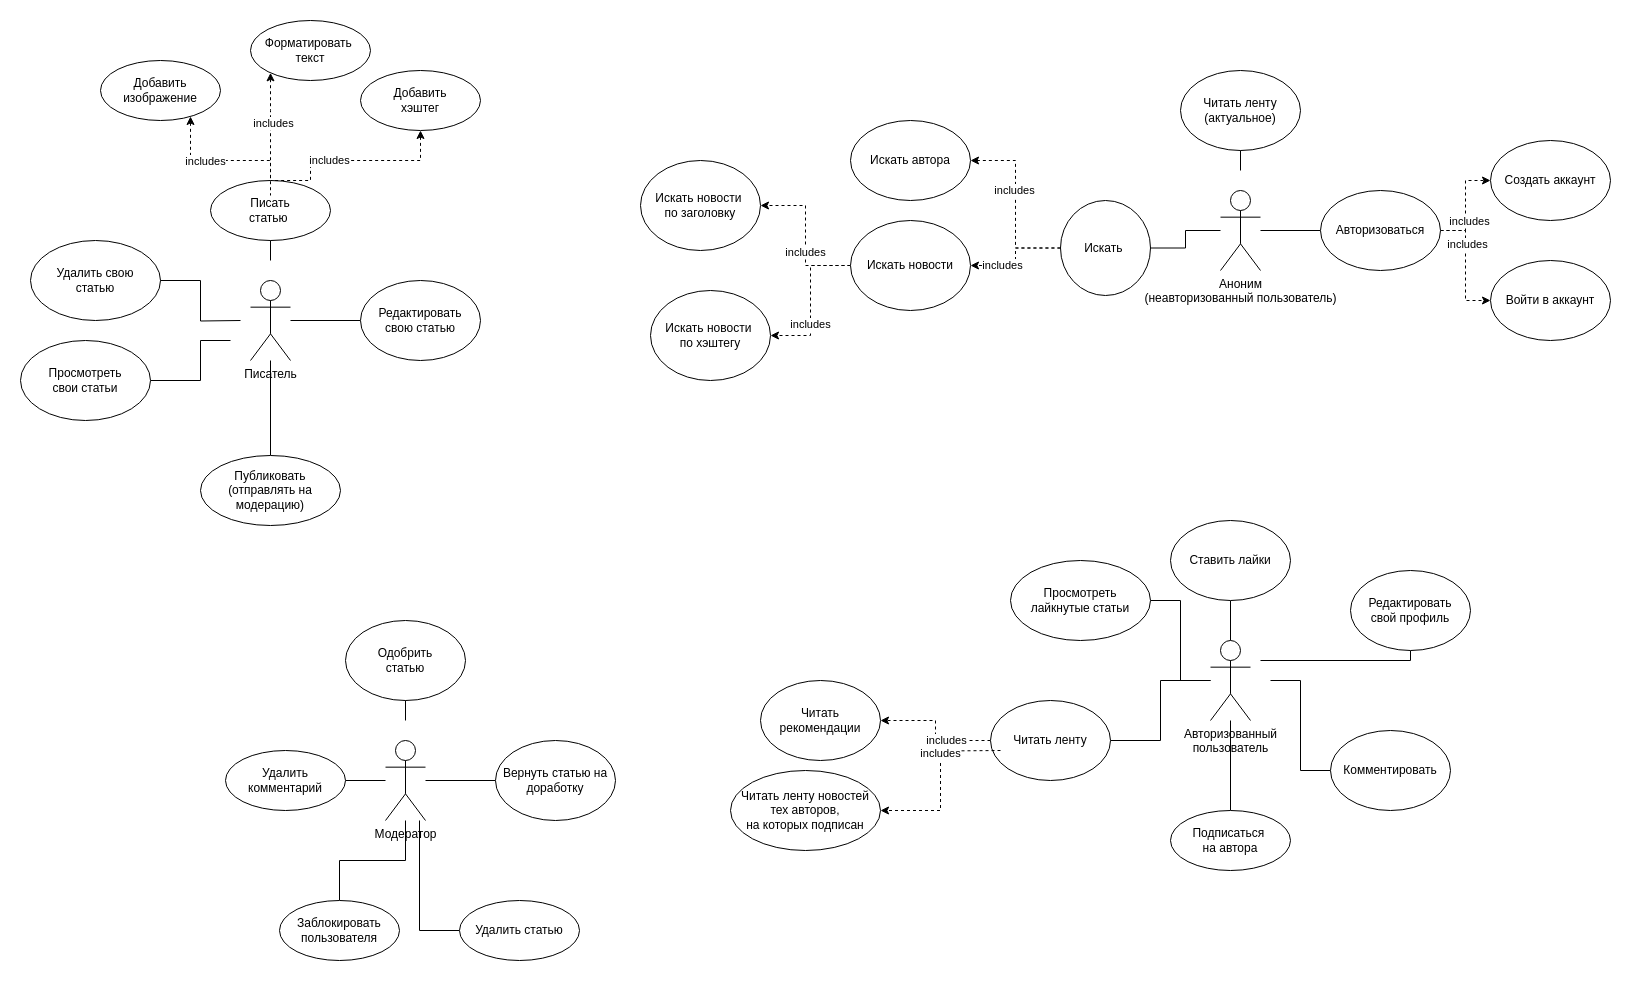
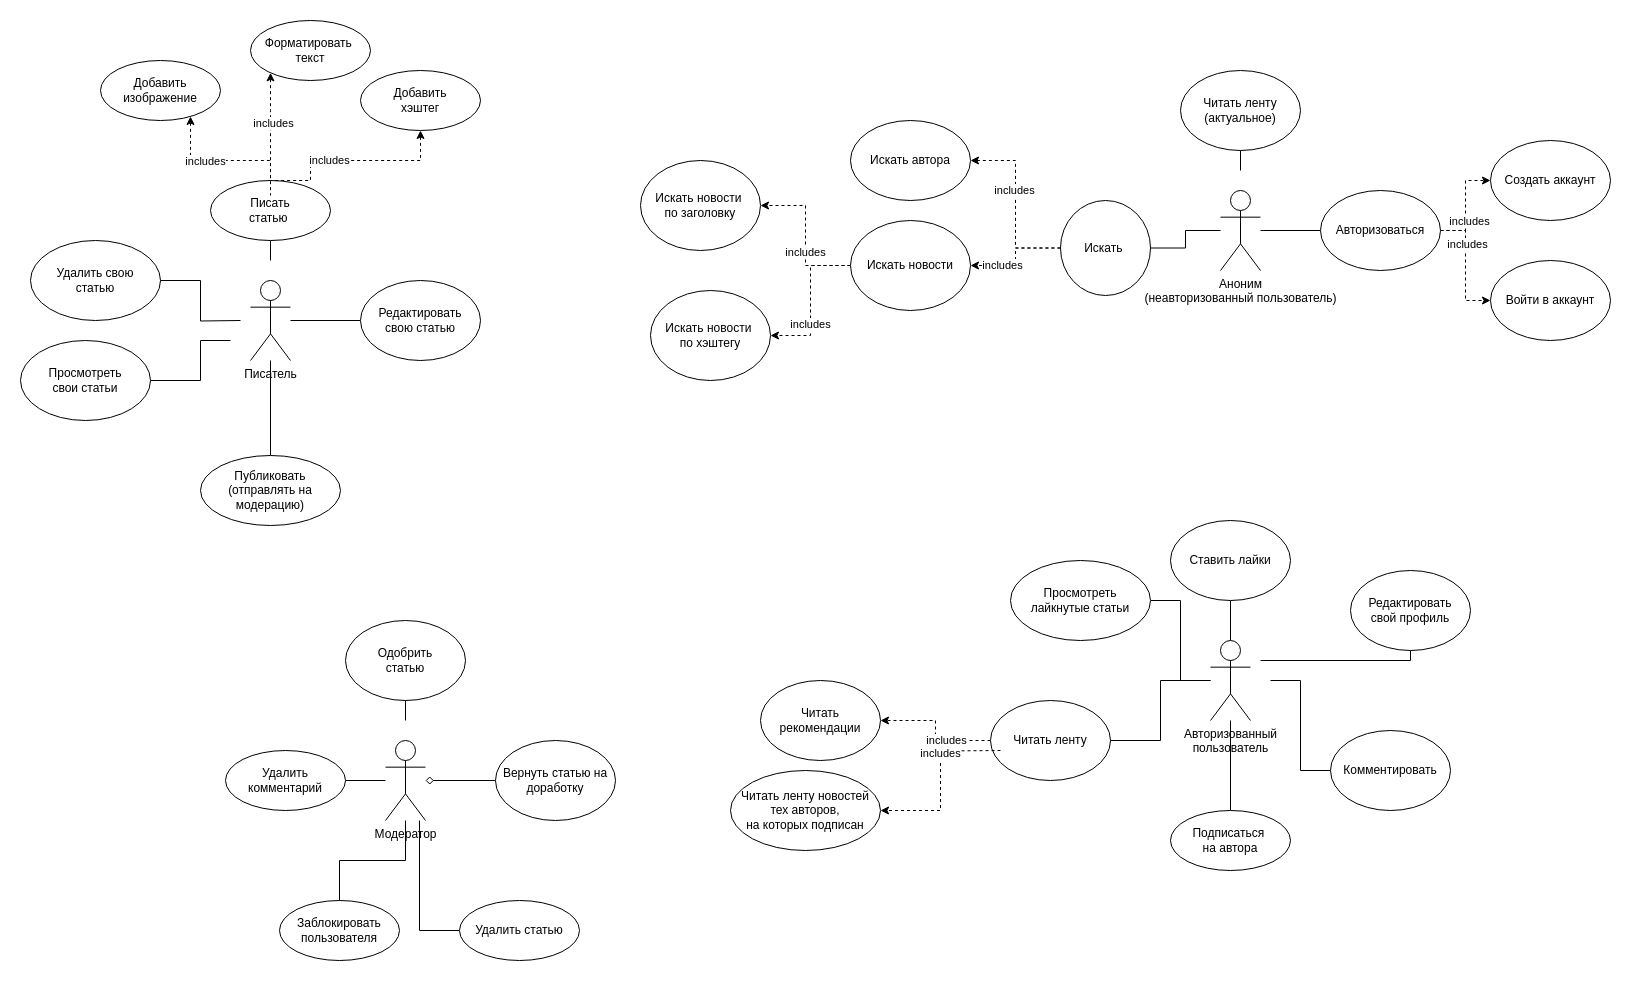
edge "Модератор" -- "Вернуть статью на доработку": arrowhead none -> diamond
